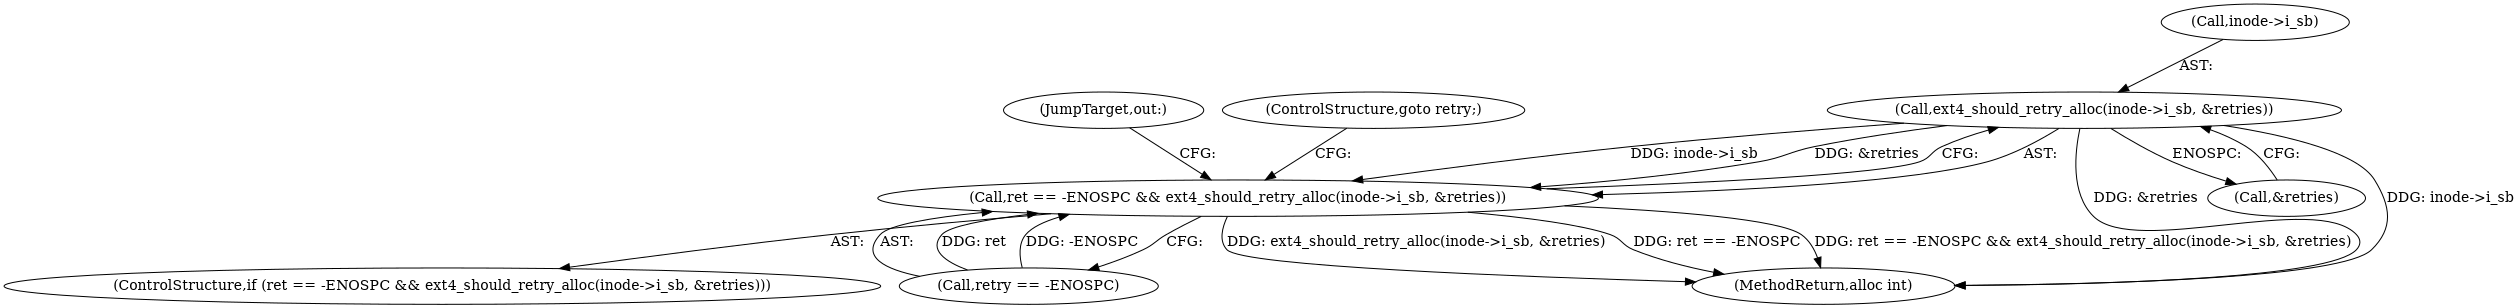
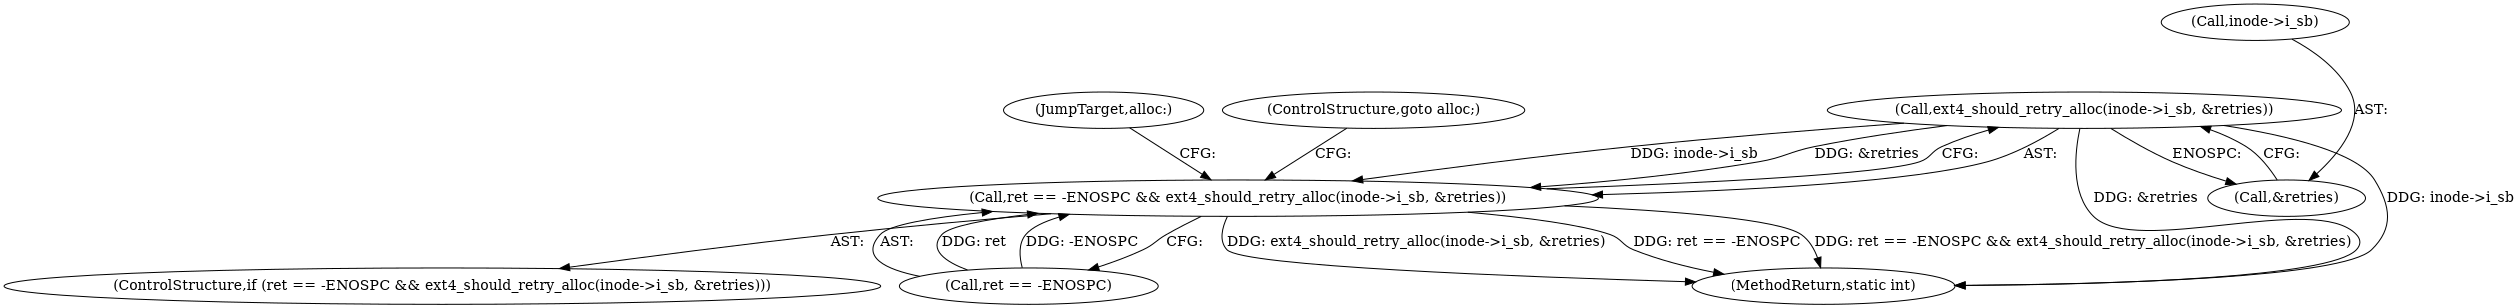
edge "(Call,inode->i_sb)" -> "(Call,ext4_should_retry_alloc(inode->i_sb, &retries))": now "(Call,inode->i_sb)" -> "(Call,&retries)"
node "(JumpTarget,out:)": label "(JumpTarget,out:)" -> "(JumpTarget,alloc:)"
node "(ControlStructure,goto retry;)": label "(ControlStructure,goto retry;)" -> "(ControlStructure,goto alloc;)"
node "(Call,retry == -ENOSPC)": label "(Call,retry == -ENOSPC)" -> "(Call,ret == -ENOSPC)"
node "(MethodReturn,alloc int)": label "(MethodReturn,alloc int)" -> "(MethodReturn,static int)"
